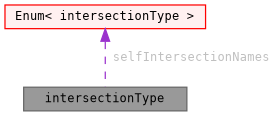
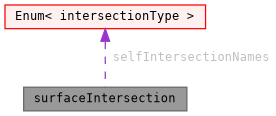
node "intersectionType": label "intersectionType" -> "surfaceIntersection"
